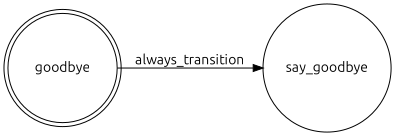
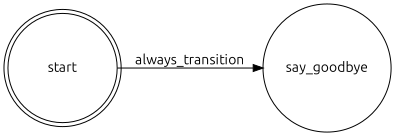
node "goodbye": label "goodbye" -> "start"
